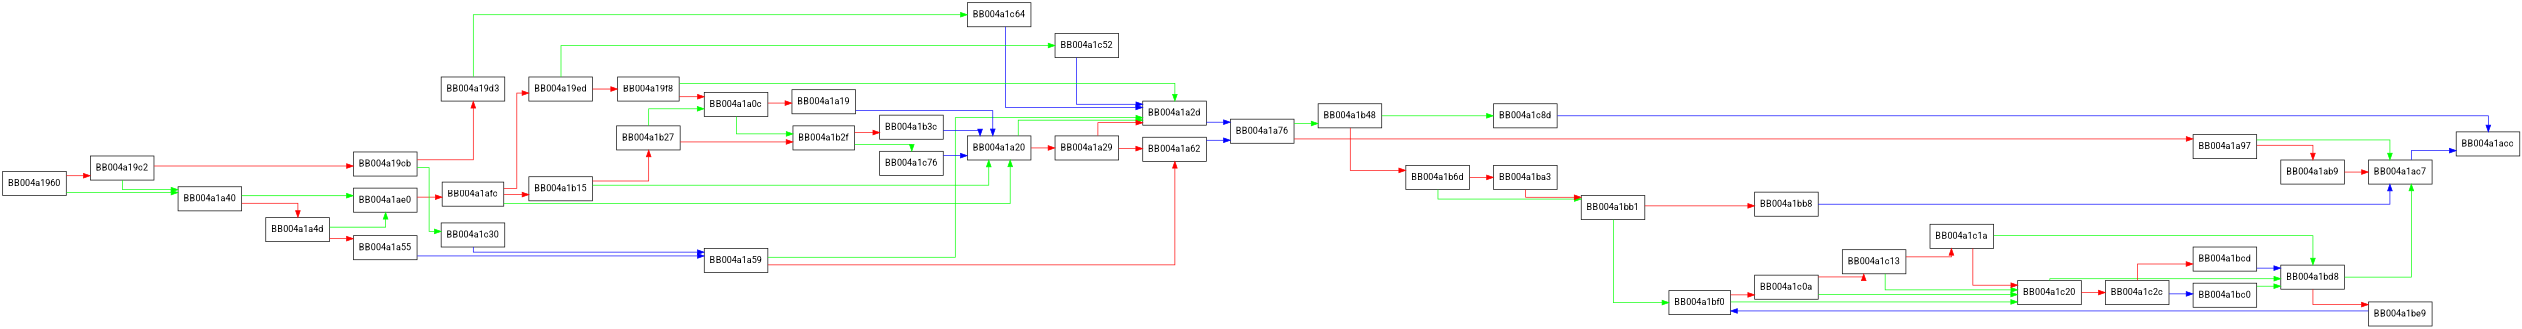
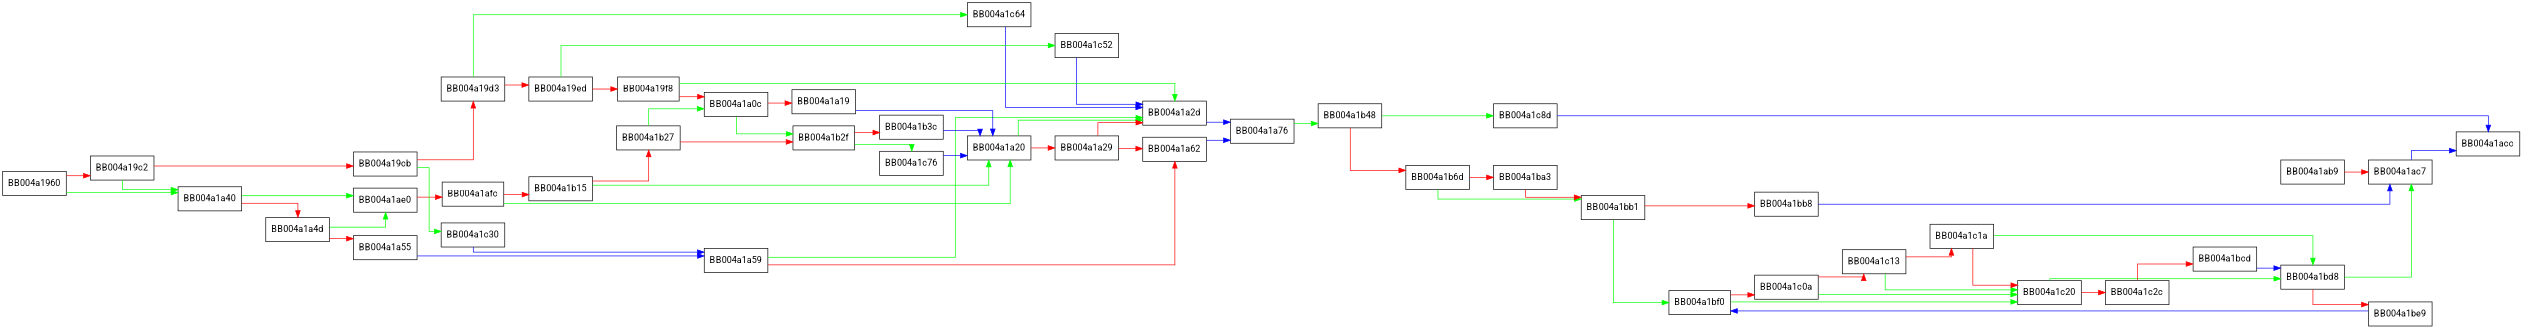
edge "BB004a1afc" -> "BB004a19ed": now "BB004a19d3" -> "BB004a19ed"
node "BB004a1a97": removed
node "BB004a1bc0": removed
